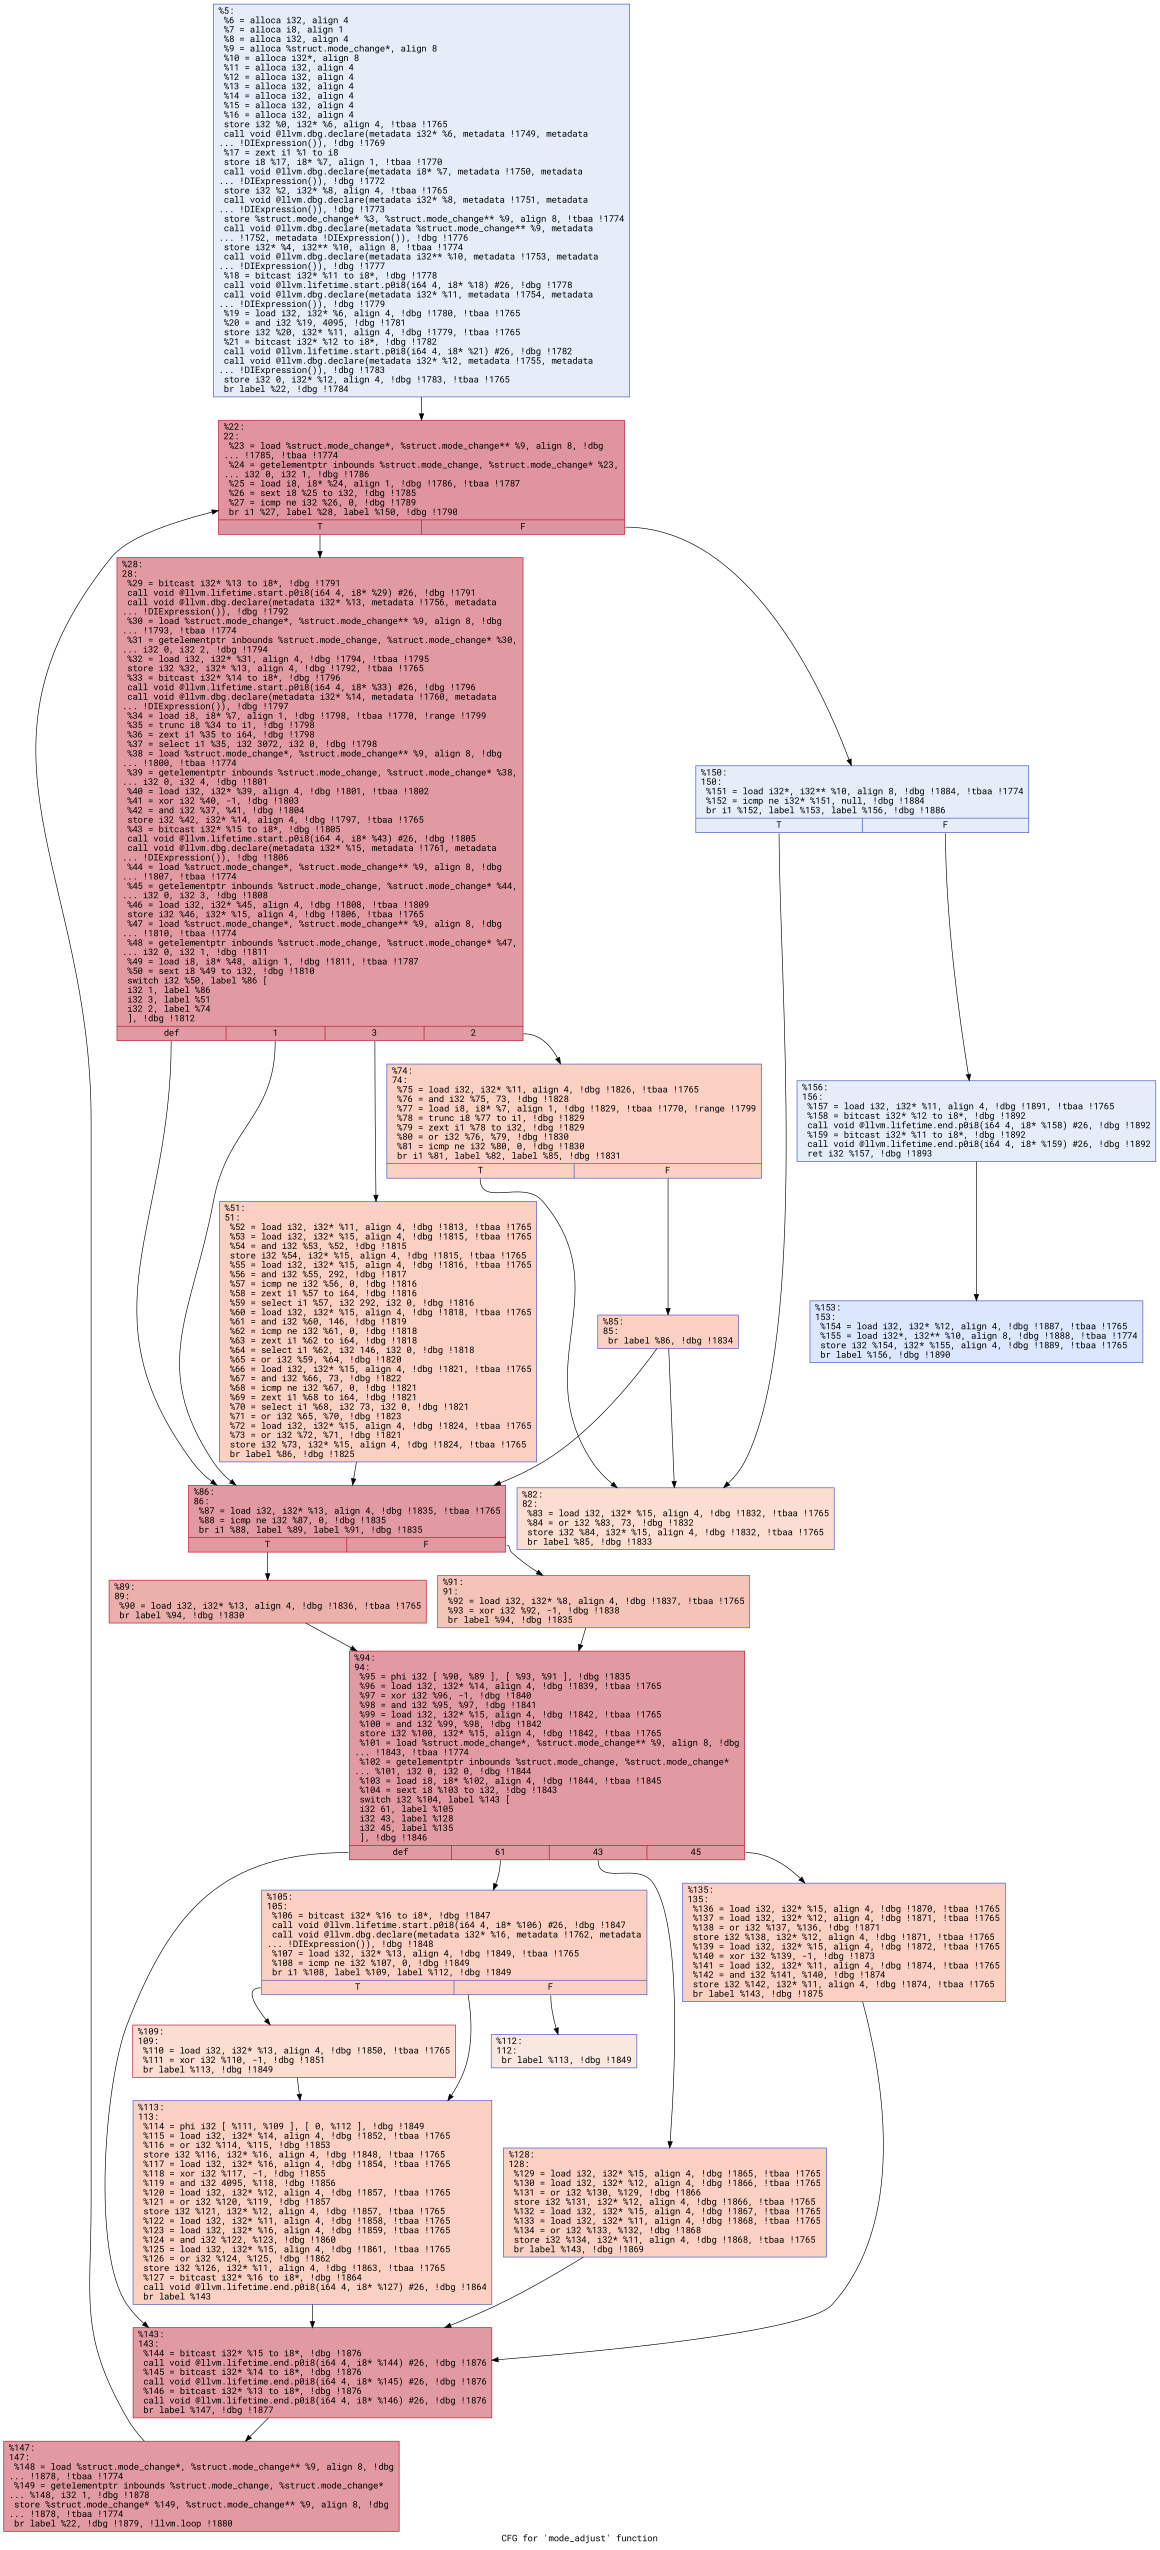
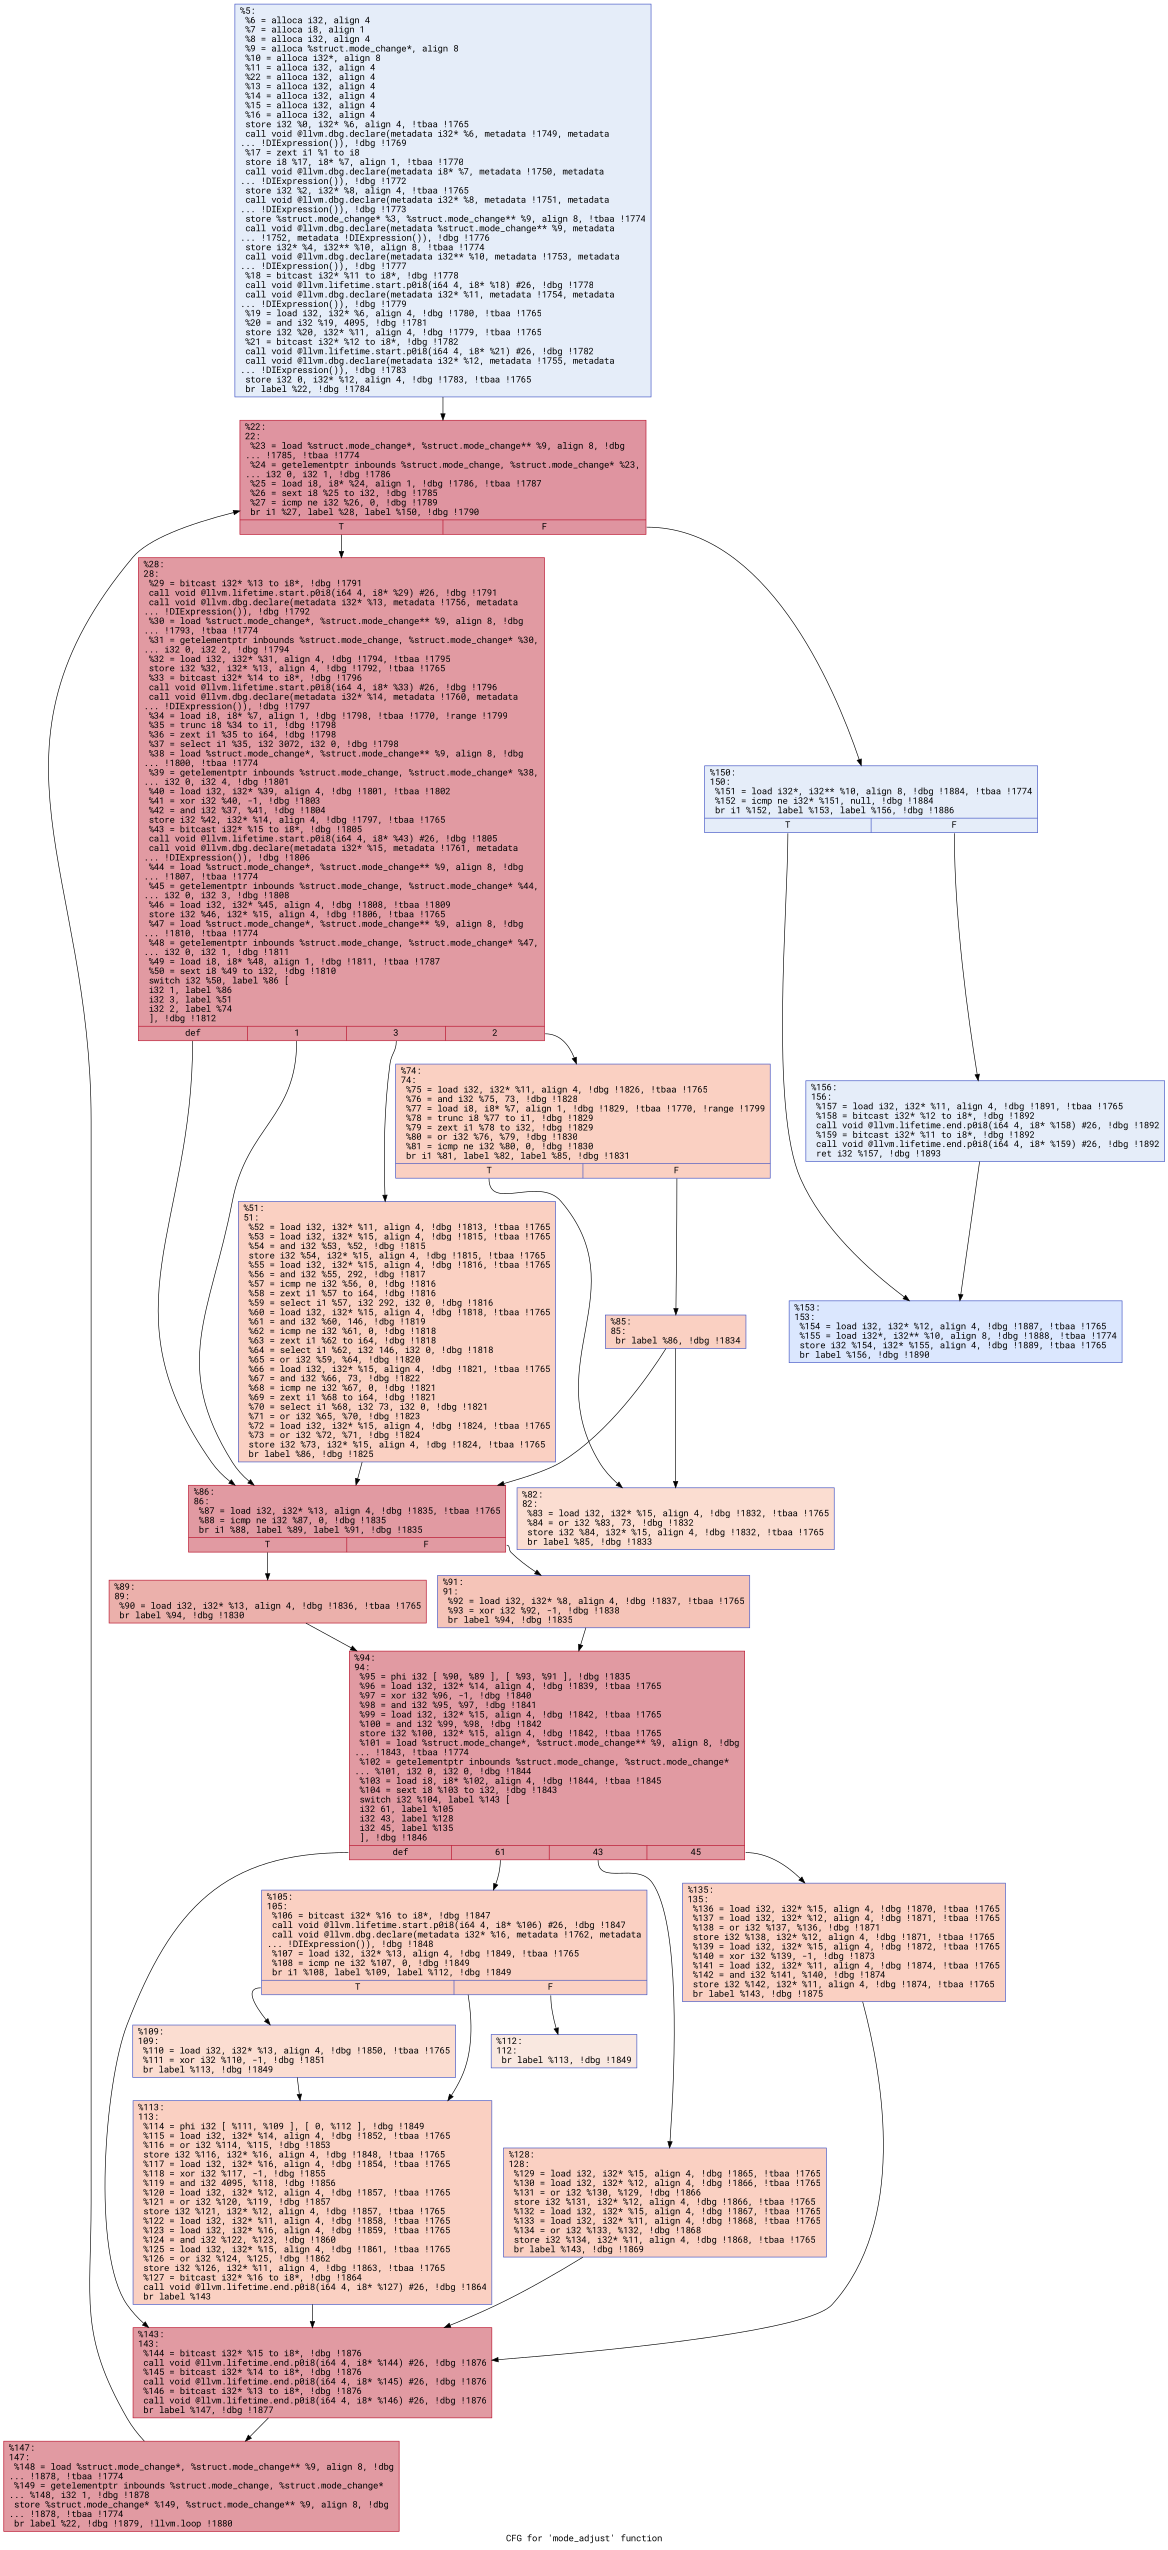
node "%5:": text "%12 = alloca i32, align 4" -> "%22 = alloca i32, align 4"
edge "%150:" -> "%82:": now "%150:" -> "%153:"
node "%51:": text "%73 = or i32 %72, %71, !dbg !1821" -> "%73 = or i32 %72, %71, !dbg !1824"
node "%109:": color #b70d28ff -> #3d50c3ff
